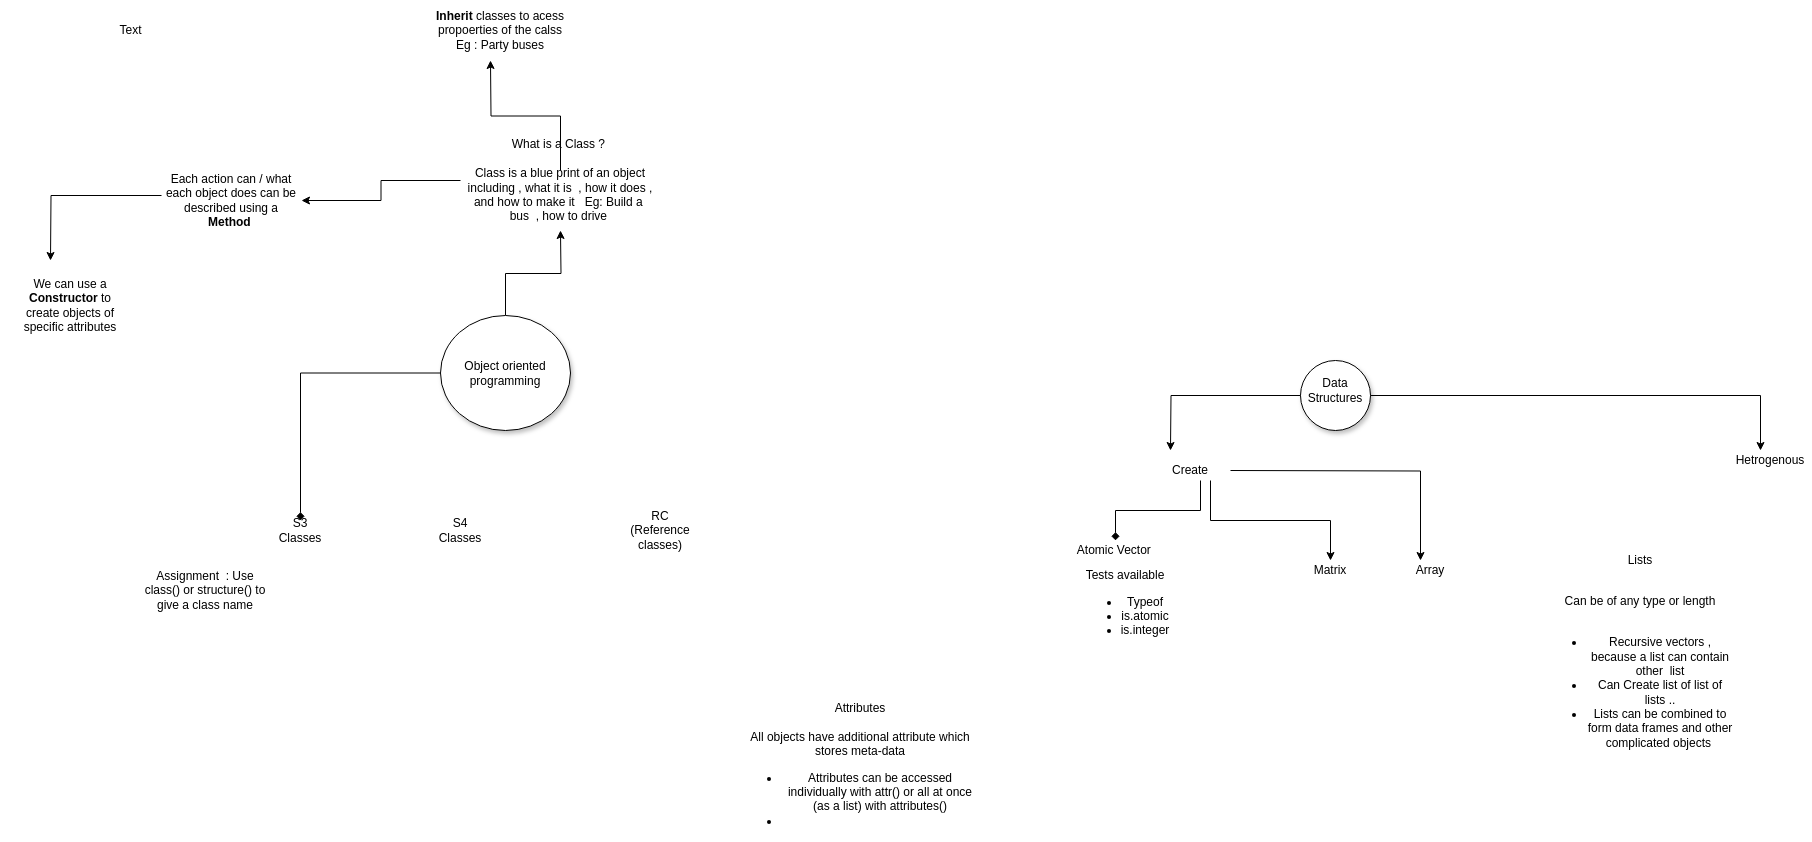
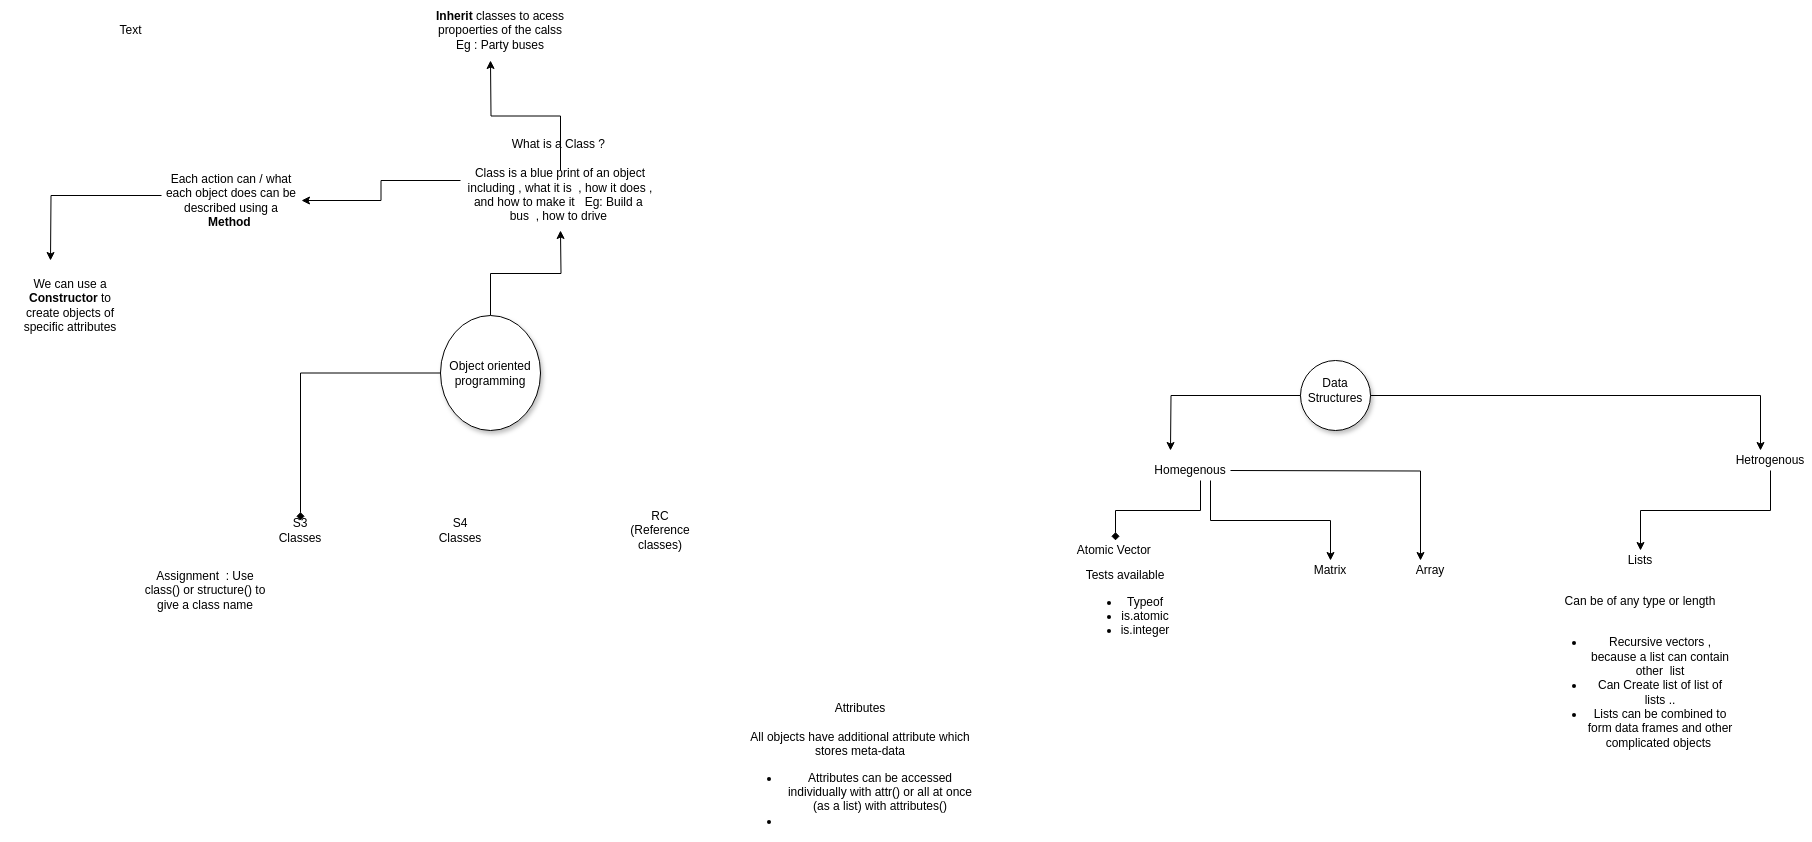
node "Object oriented programming": size 130x115 -> 100x115
node "Create": label "Create" -> "Homegenous"
edge "Hetrogenous" -> "Lists": added
